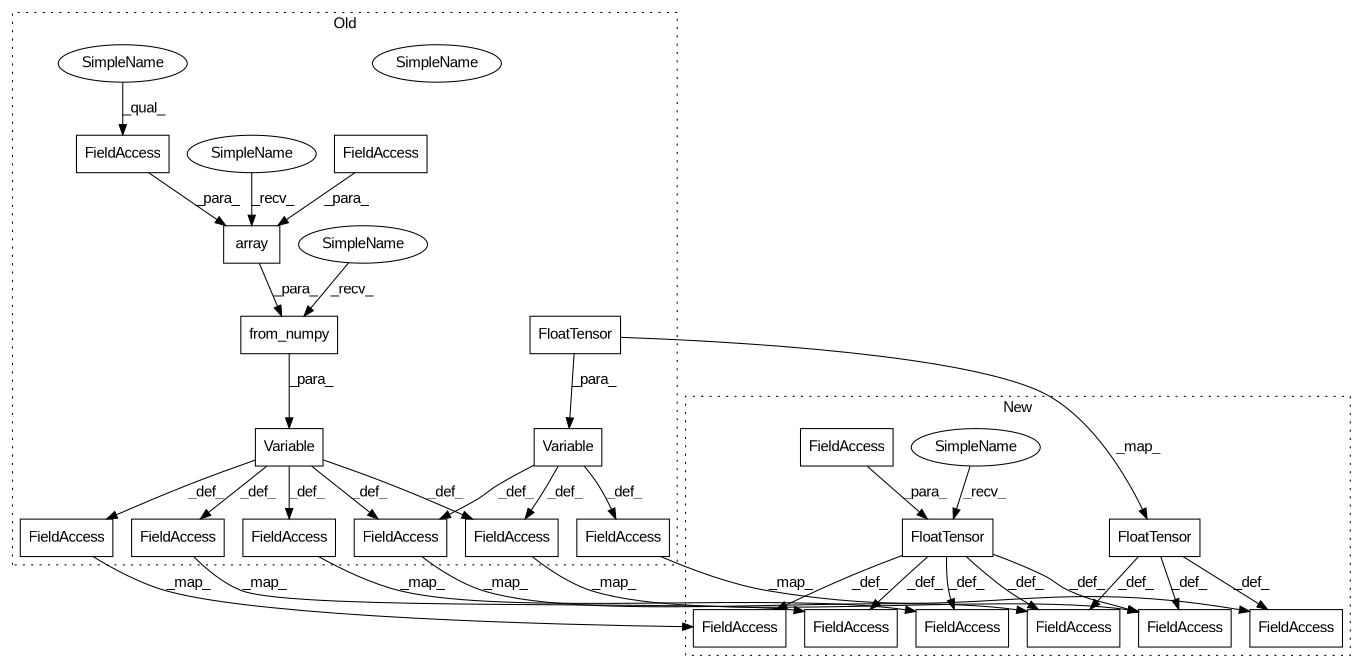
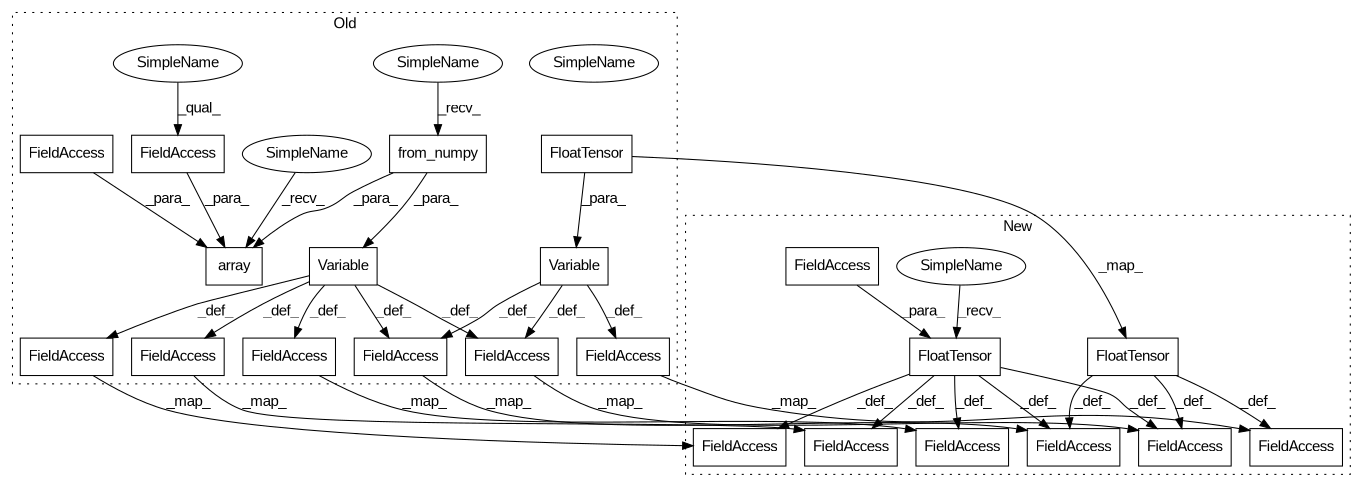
edge "array" -> "from_numpy": reversed
